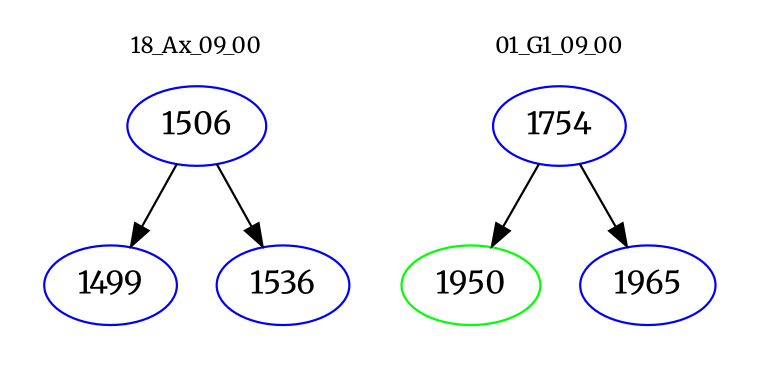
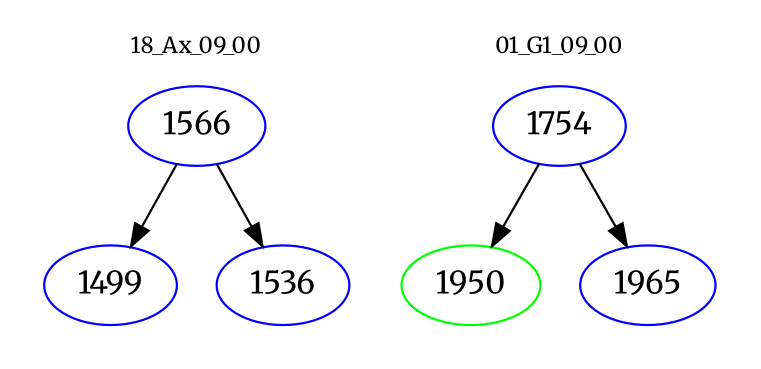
node "1506": label "1506" -> "1566"
